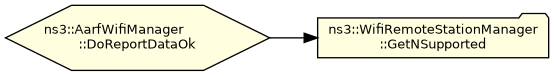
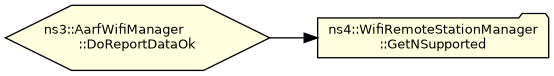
node "ns3::WifiRemoteStationManager ::GetNSupported": label "ns3::WifiRemoteStationManager ::GetNSupported" -> "ns4::WifiRemoteStationManager ::GetNSupported"
